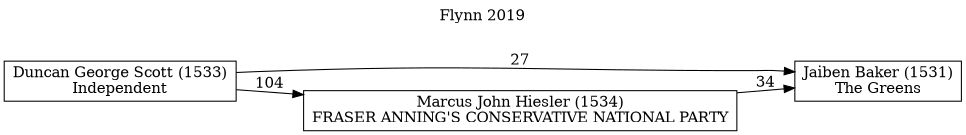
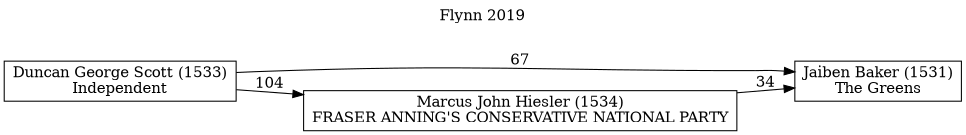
edge "Duncan George Scott (1533) Independent" -> "Jaiben Baker (1531) The Greens": label "27" -> "67"
